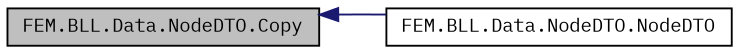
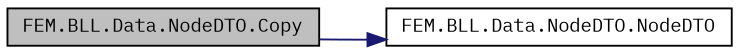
edge "FEM.BLL.Data.NodeDTO.NodeDTO" -> "FEM.BLL.Data.NodeDTO.Copy": reversed
